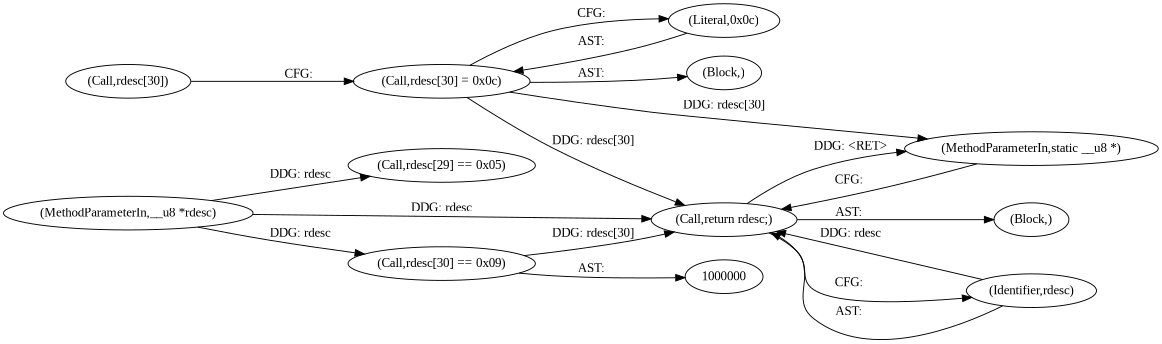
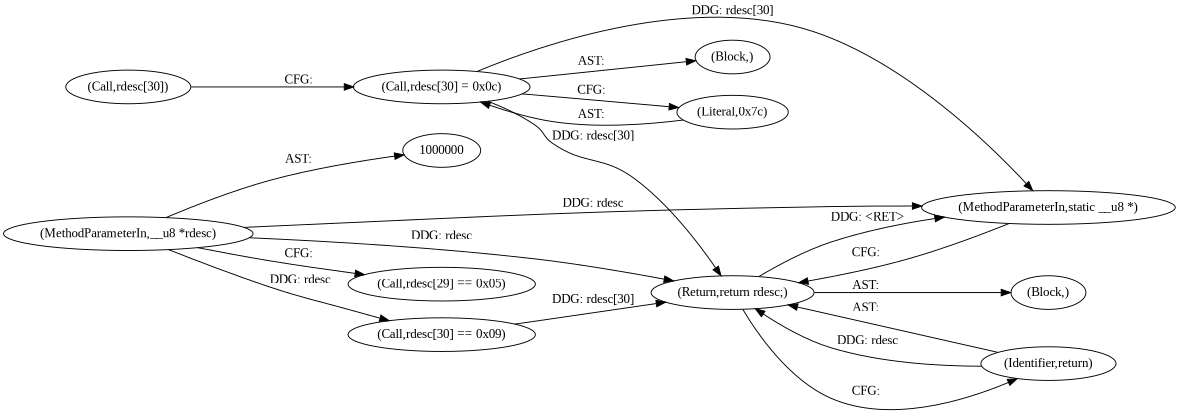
node "(Literal,0x0c)": label "(Literal,0x0c)" -> "(Literal,0x7c)"
edge "(MethodParameterIn,__u8 *rdesc)" -> "(Call,rdesc[29] == 0x05)": label "DDG: rdesc" -> "CFG: "
edge "(MethodParameterIn,__u8 *rdesc)" -> "(MethodParameterIn,static __u8 *)": added, label "DDG: rdesc"
node "(Call,return rdesc;)": label "(Call,return rdesc;)" -> "(Return,return rdesc;)"
edge "(Call,rdesc[30] == 0x09)" -> "1000000": now "(MethodParameterIn,__u8 *rdesc)" -> "1000000"
node "(Identifier,rdesc)": label "(Identifier,rdesc)" -> "(Identifier,return)"
